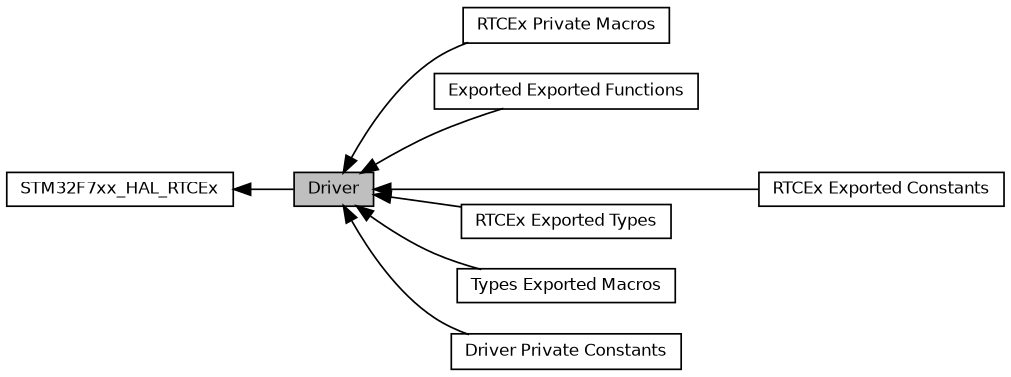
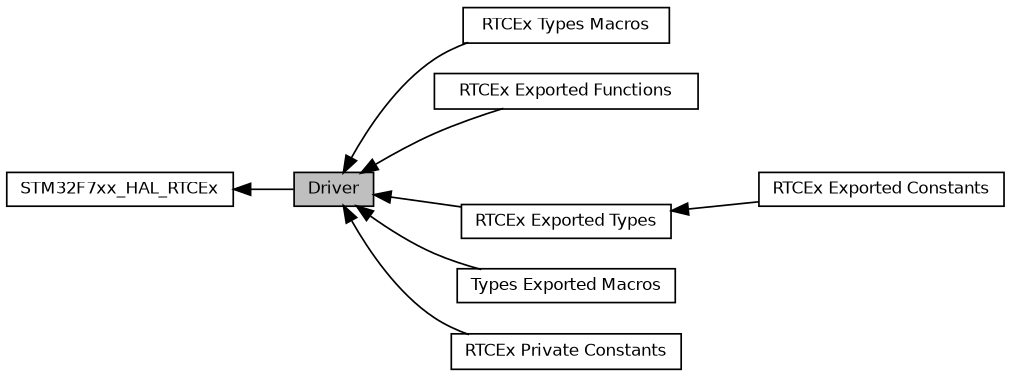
node "RTCEx Private Macros": label "RTCEx Private Macros" -> "RTCEx Types Macros"
node "Exported Exported Functions": label "Exported Exported Functions" -> "RTCEx Exported Functions"
edge "RTCEx Exported Constants" -> "Driver": now "RTCEx Exported Constants" -> "RTCEx Exported Types"
node "Driver Private Constants": label "Driver Private Constants" -> "RTCEx Private Constants"
